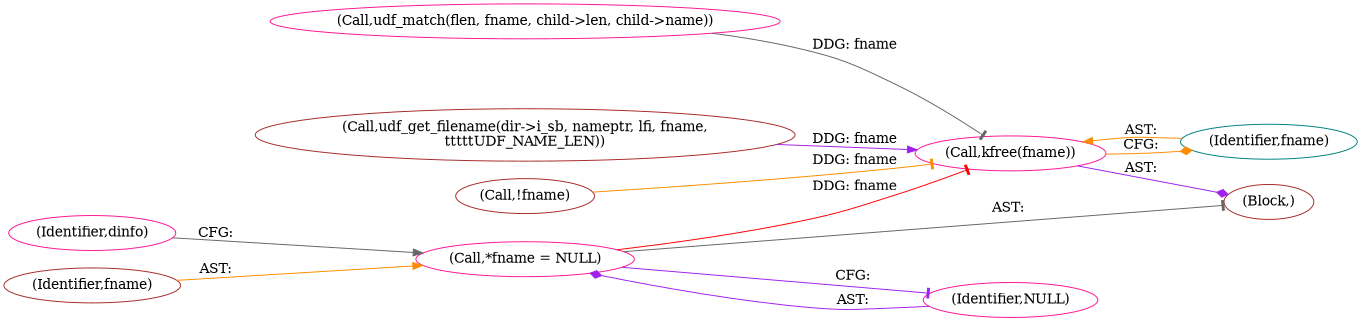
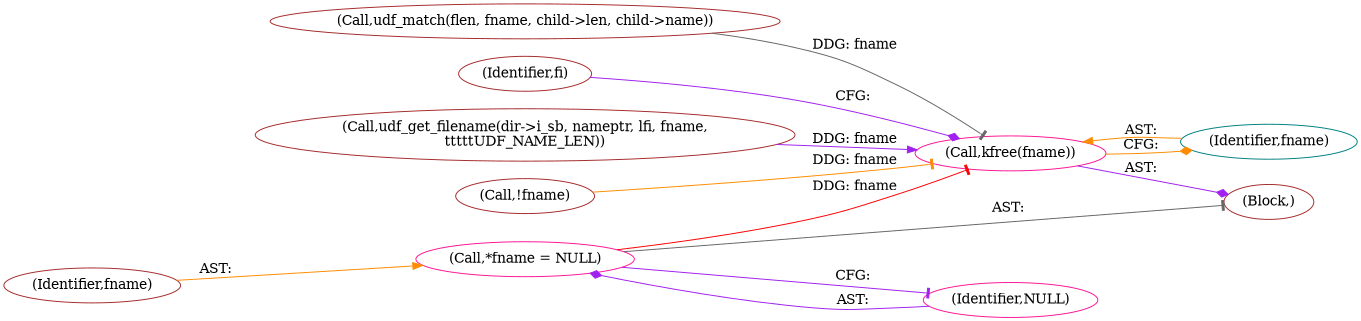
node "(Call,udf_match(flen, fname, child->len, child->name))": color deeppink -> brown
node "(Identifier,fi)": added
node "(Identifier,dinfo)": removed
